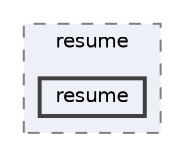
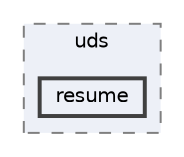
cluster "resume": label "resume" -> "uds"
